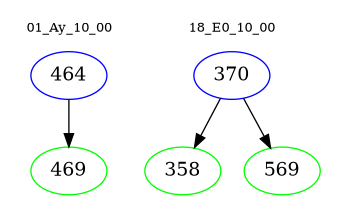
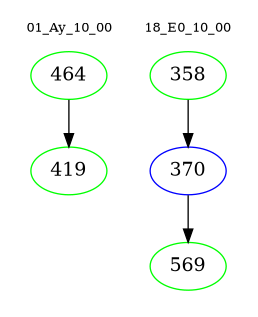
node "464": color blue -> green
edge "370" -> "358": reversed
node "469": label "469" -> "419"
